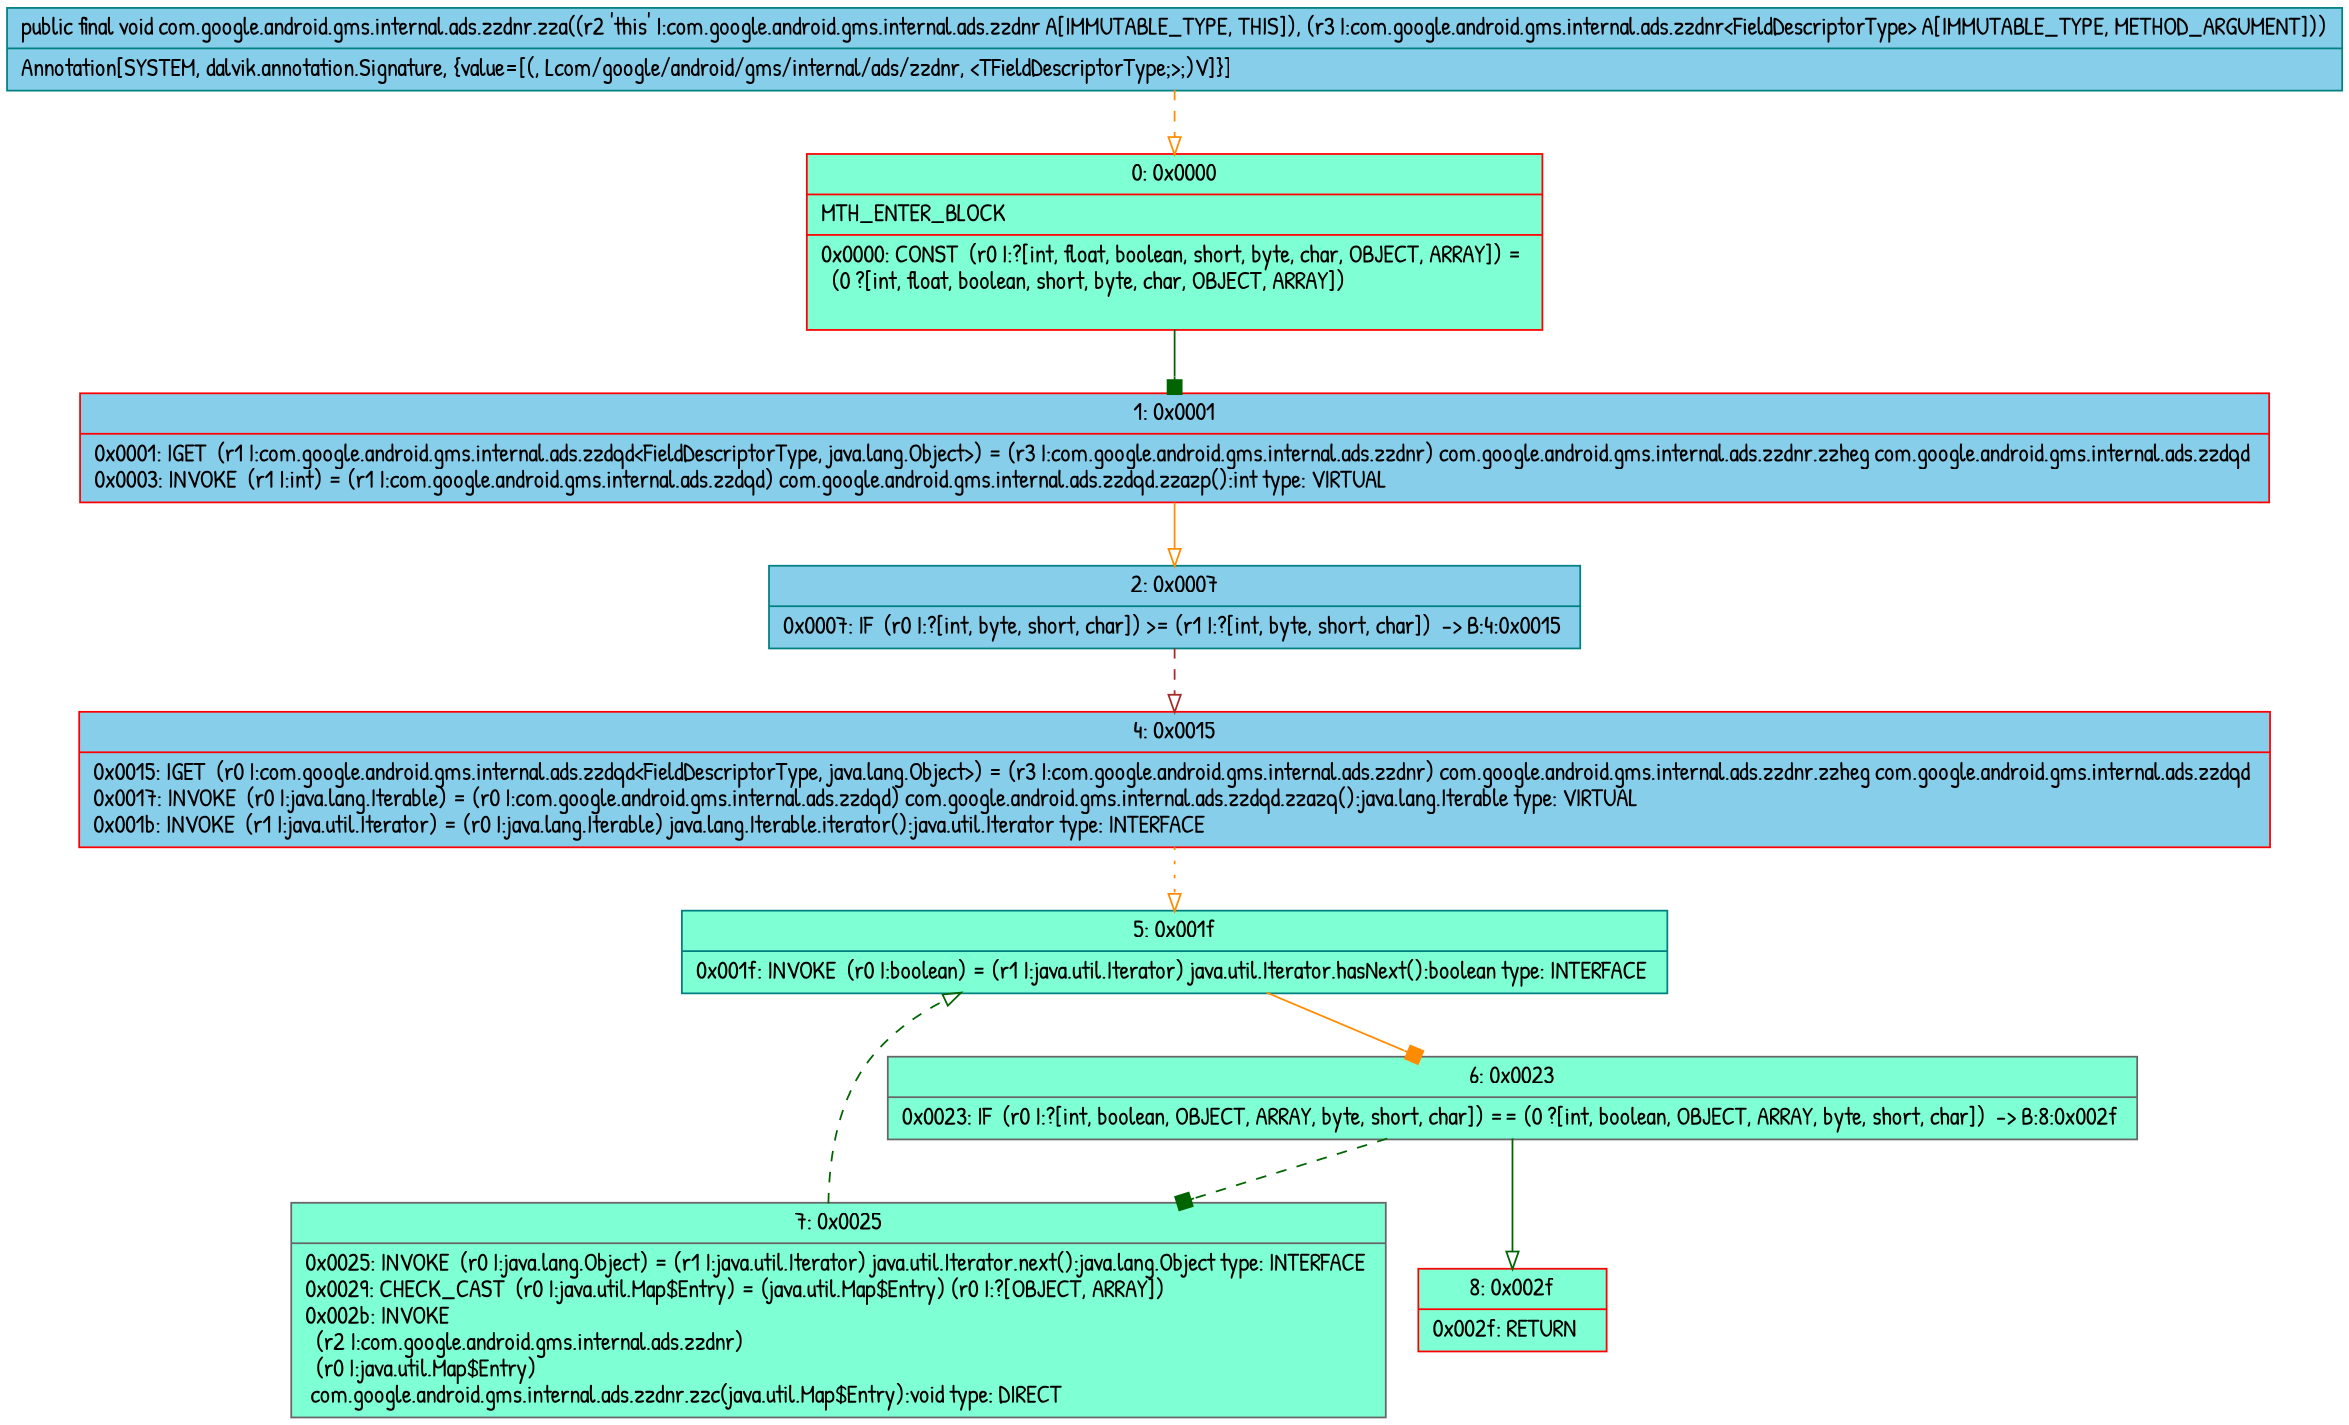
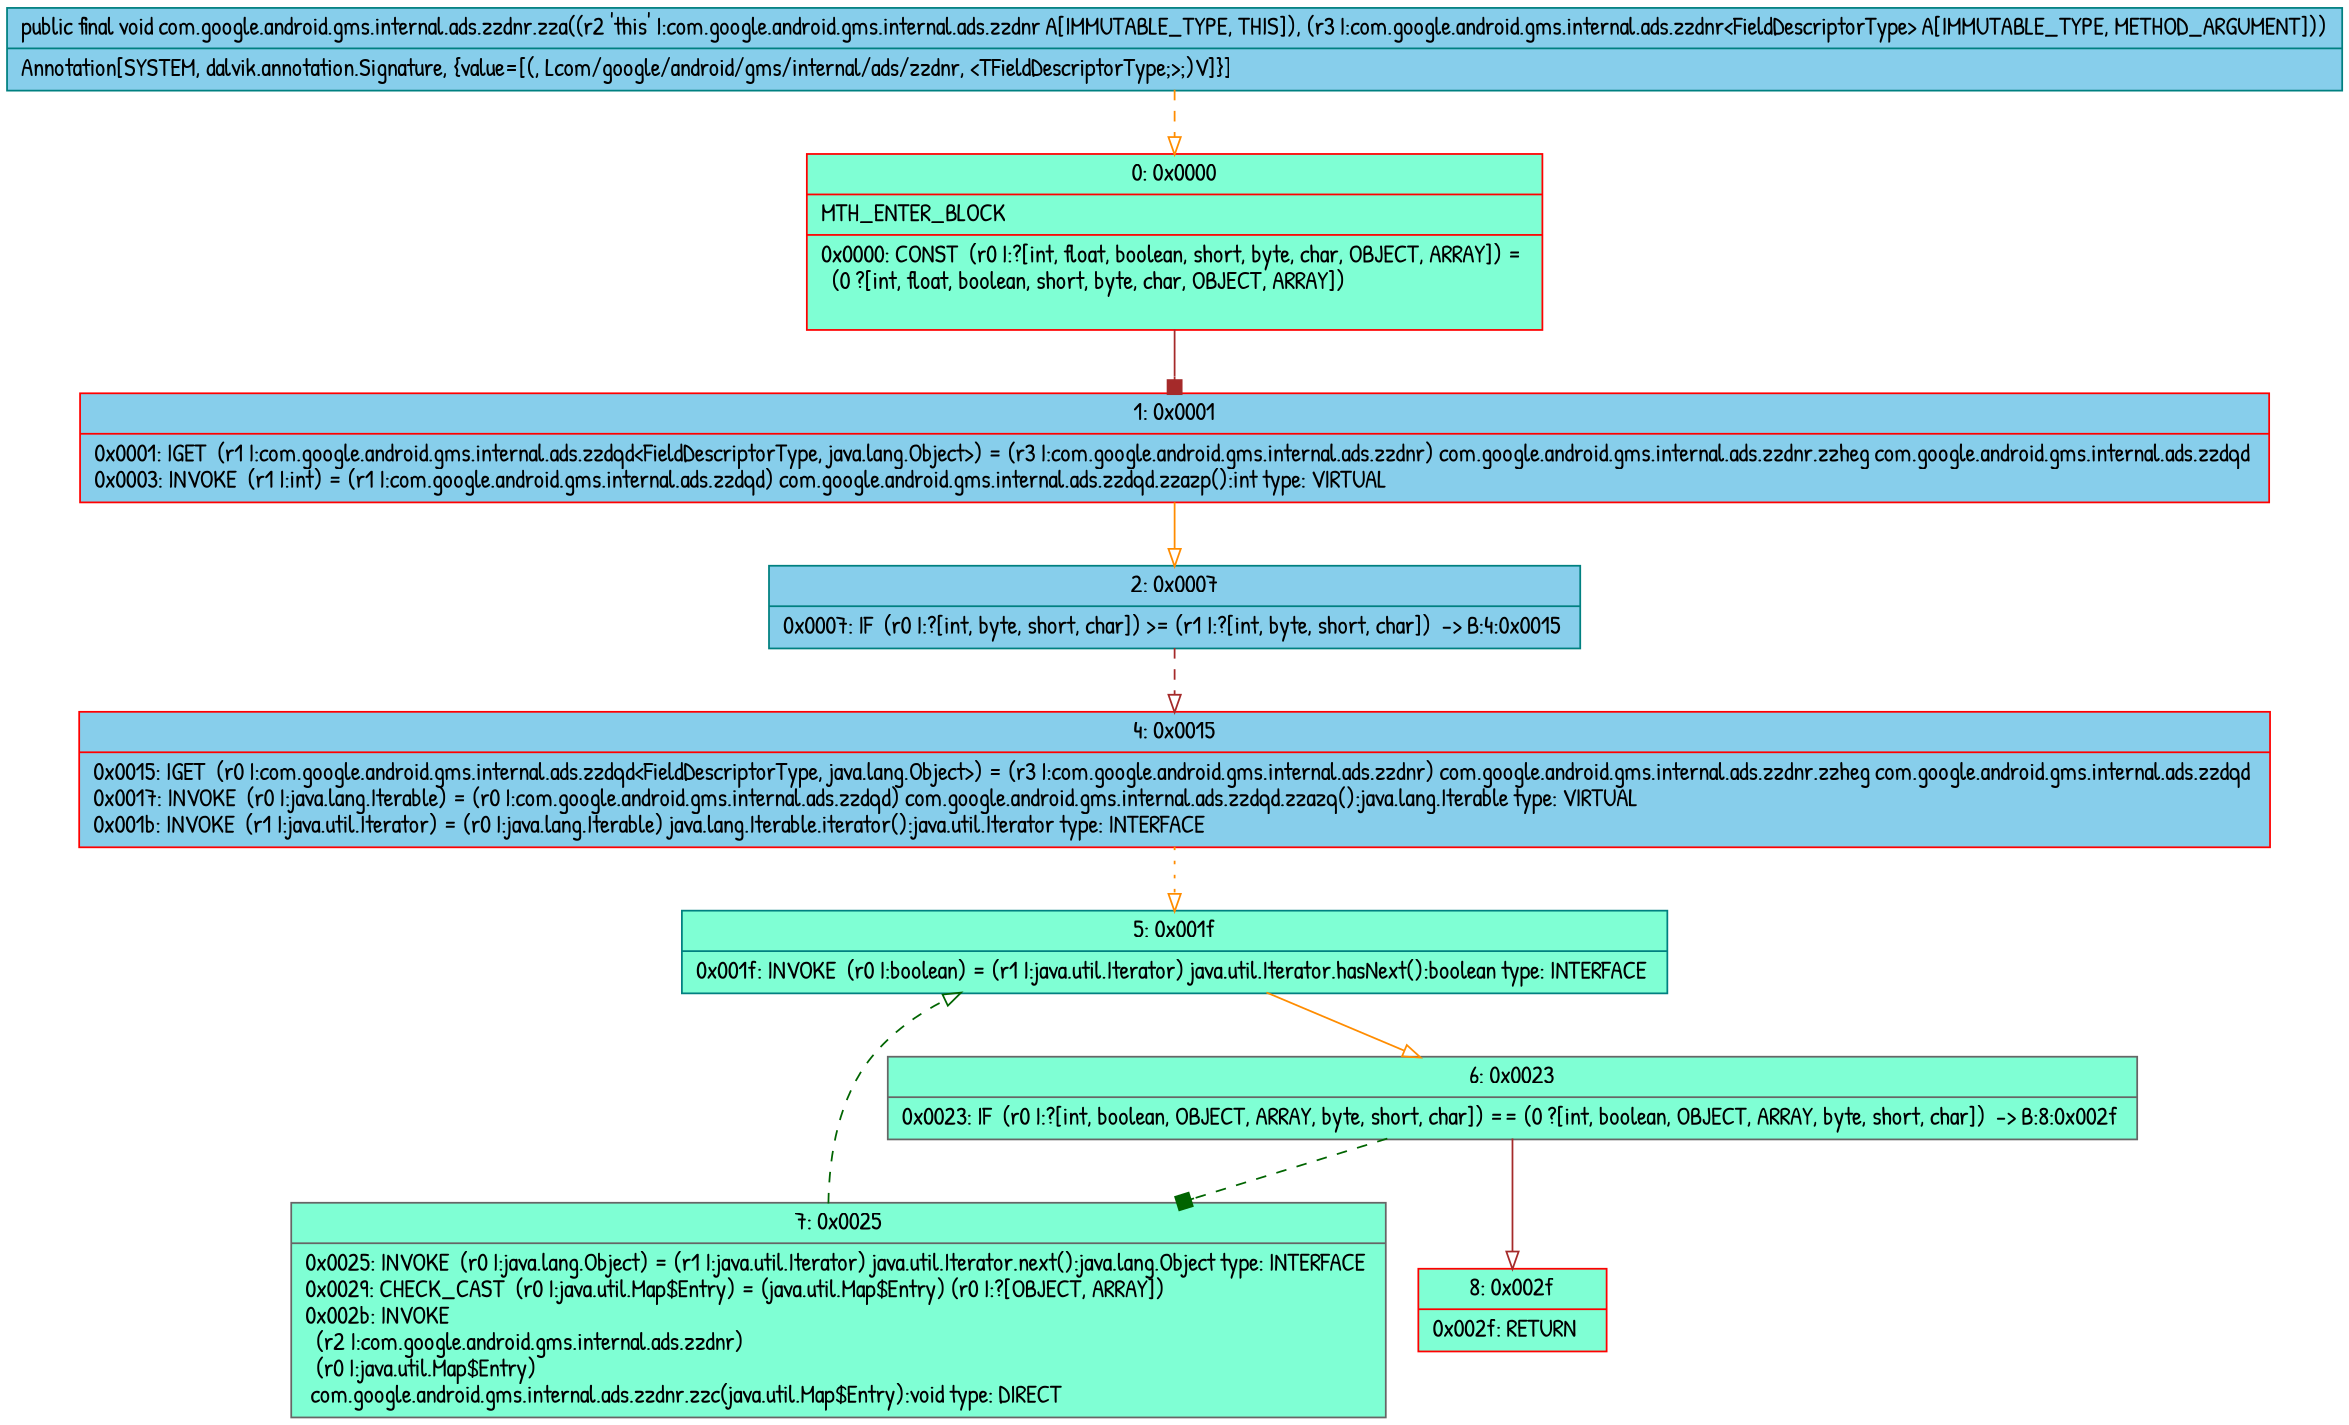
edge "0: 0x0000" -> "1: 0x0001": color darkgreen -> brown
edge "5: 0x001f" -> "6: 0x0023": arrowhead box -> onormal
edge "6: 0x0023" -> "8: 0x002f": color darkgreen -> brown
